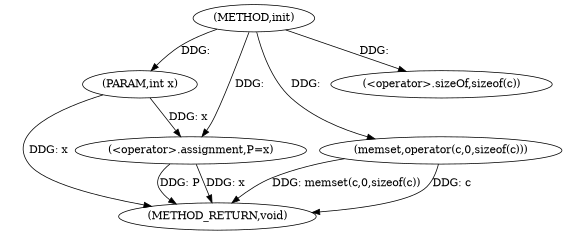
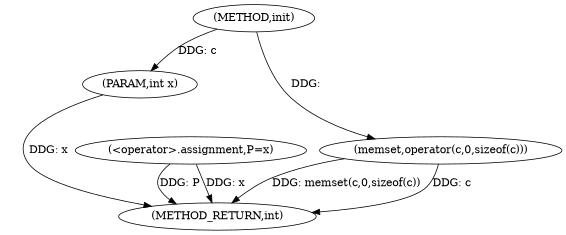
edge "(METHOD,init)" -> "(PARAM,int x)": label "DDG: " -> "DDG: c"
edge "(METHOD,init)" -> "(<operator>.assignment,P=x)": removed, label "DDG:"
node "(<operator>.sizeOf,sizeof(c))": removed
edge "(PARAM,int x)" -> "(<operator>.assignment,P=x)": removed, label "DDG: x"
node "(METHOD_RETURN,void)": label "(METHOD_RETURN,void)" -> "(METHOD_RETURN,int)"
